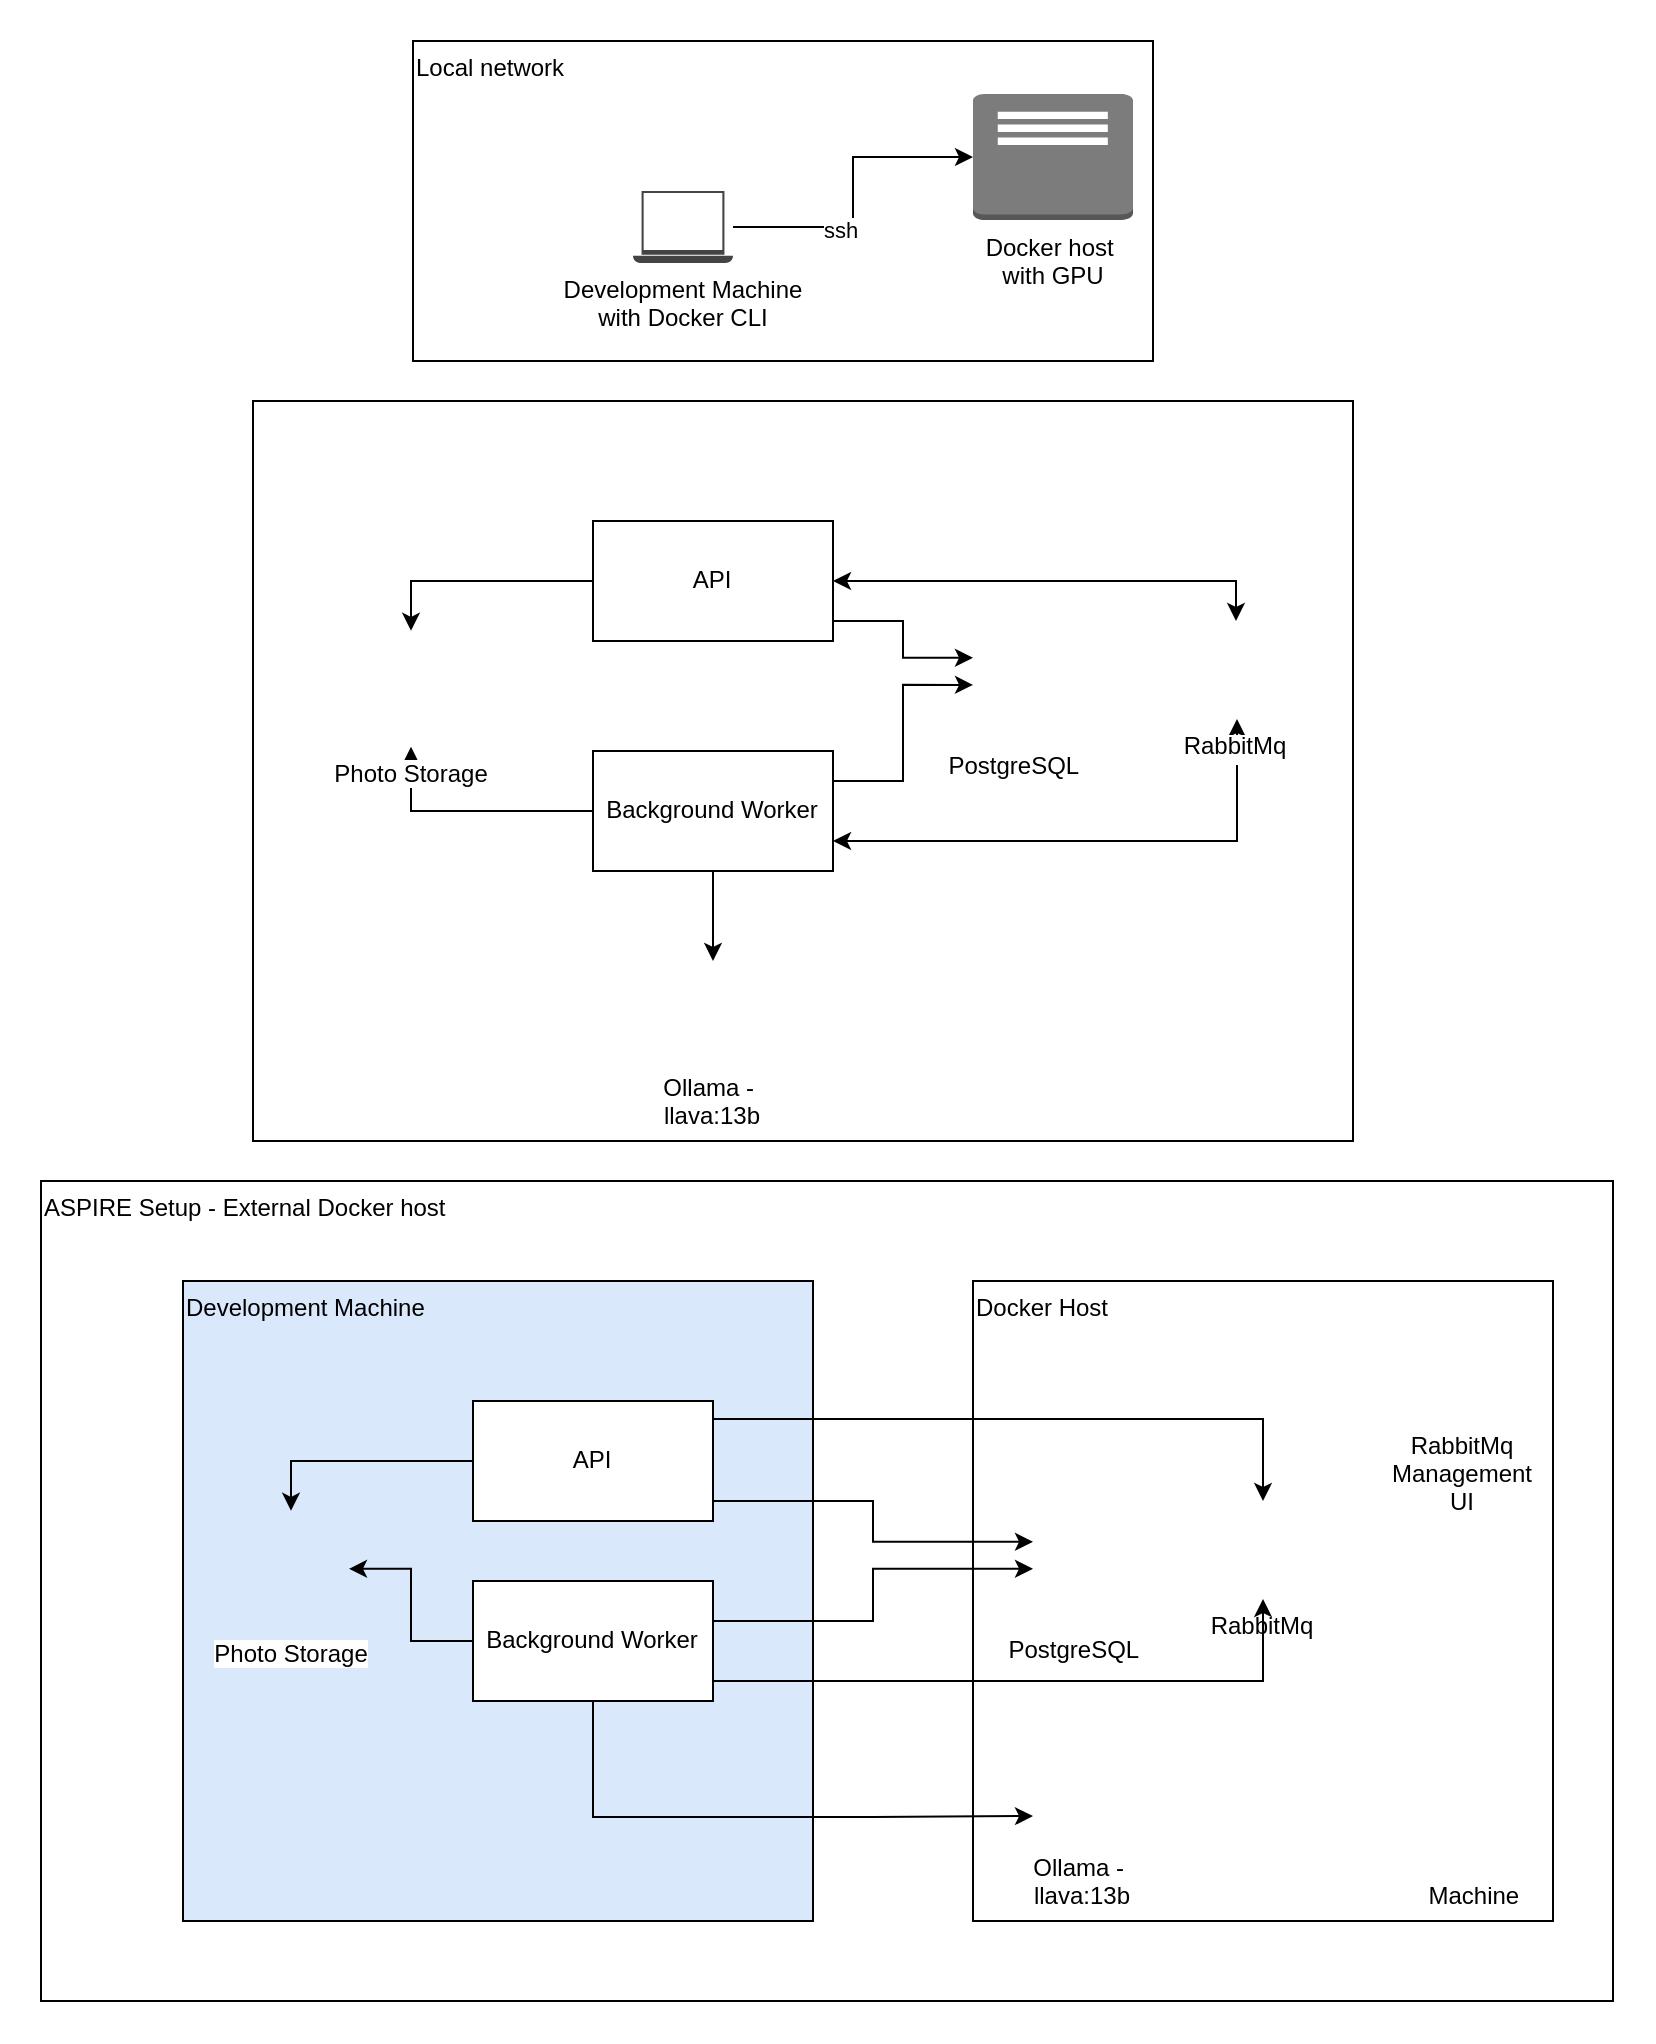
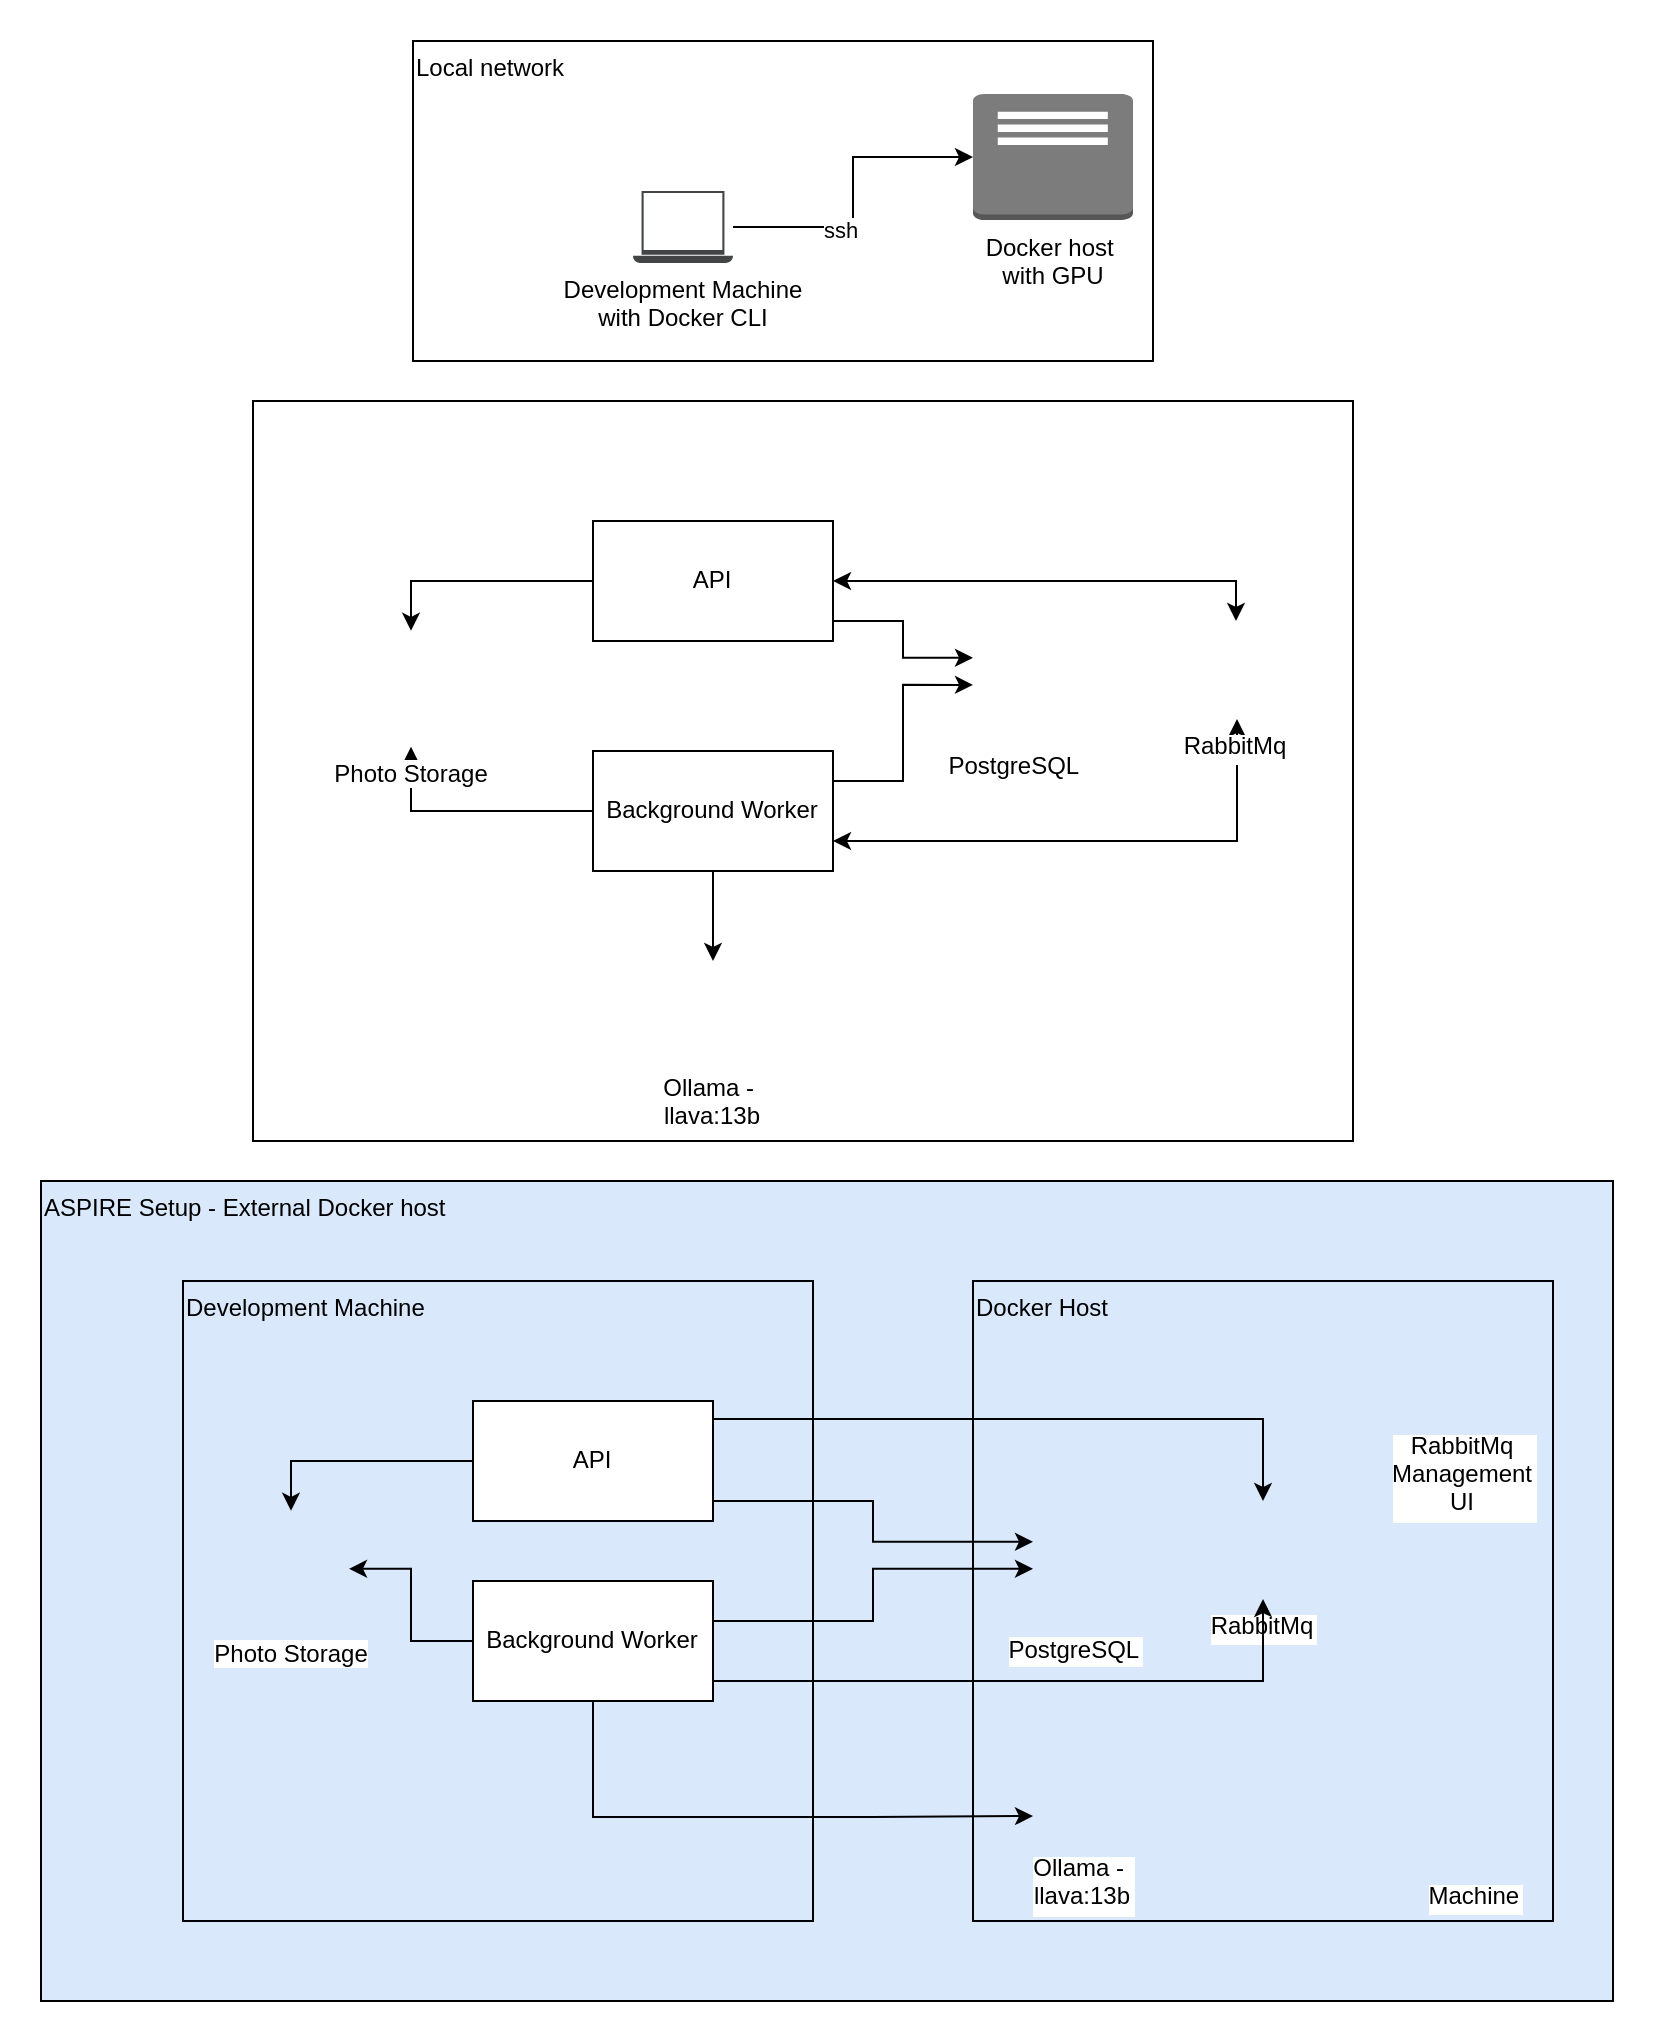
node "ASPIRE Setup - External Docker host": fillcolor #ffffff -> #dae8fc
node "Docker Host": fillcolor #ffffff -> #dae8fc
